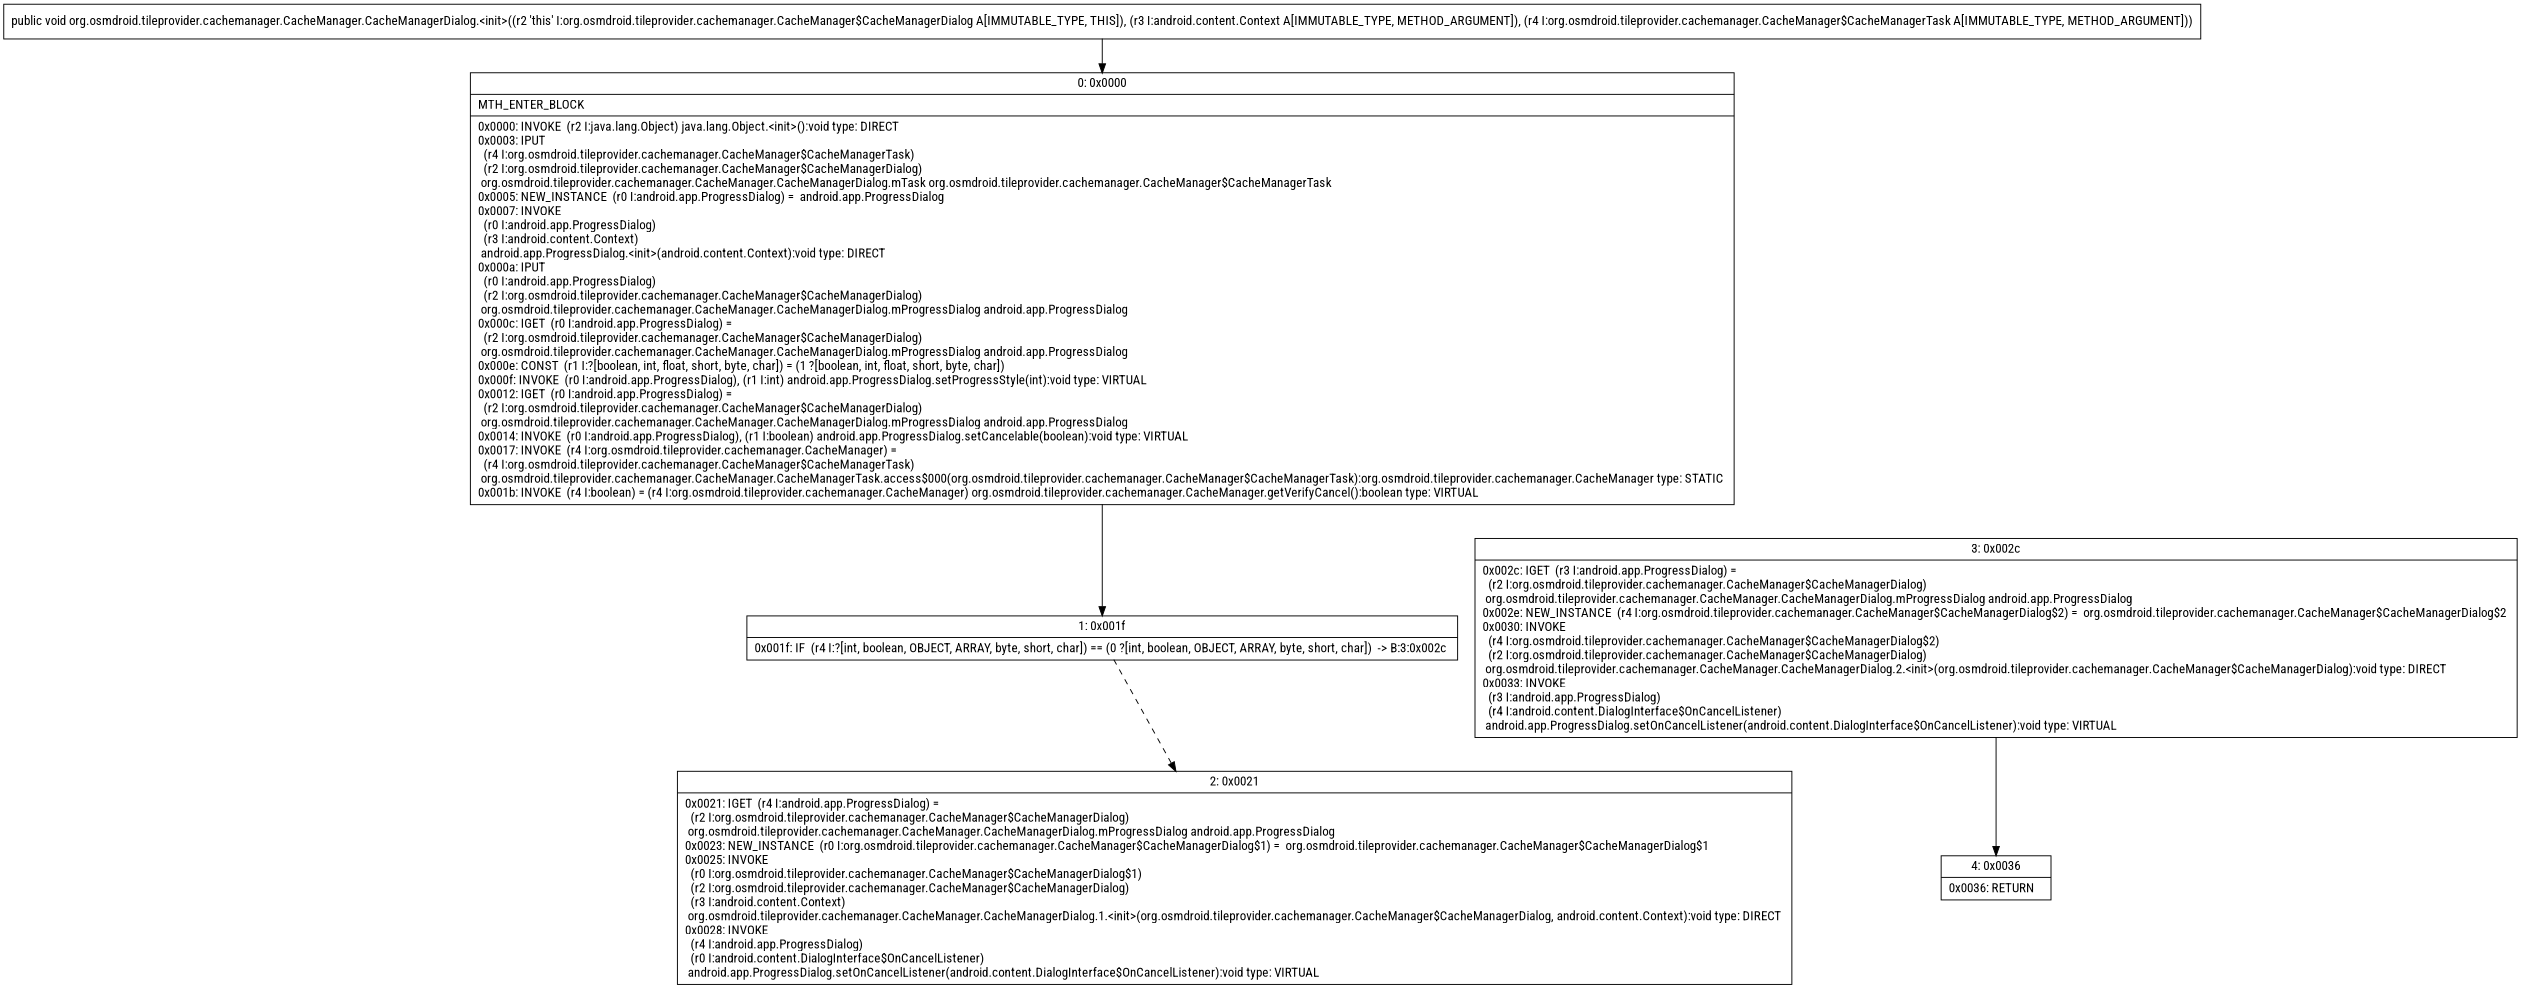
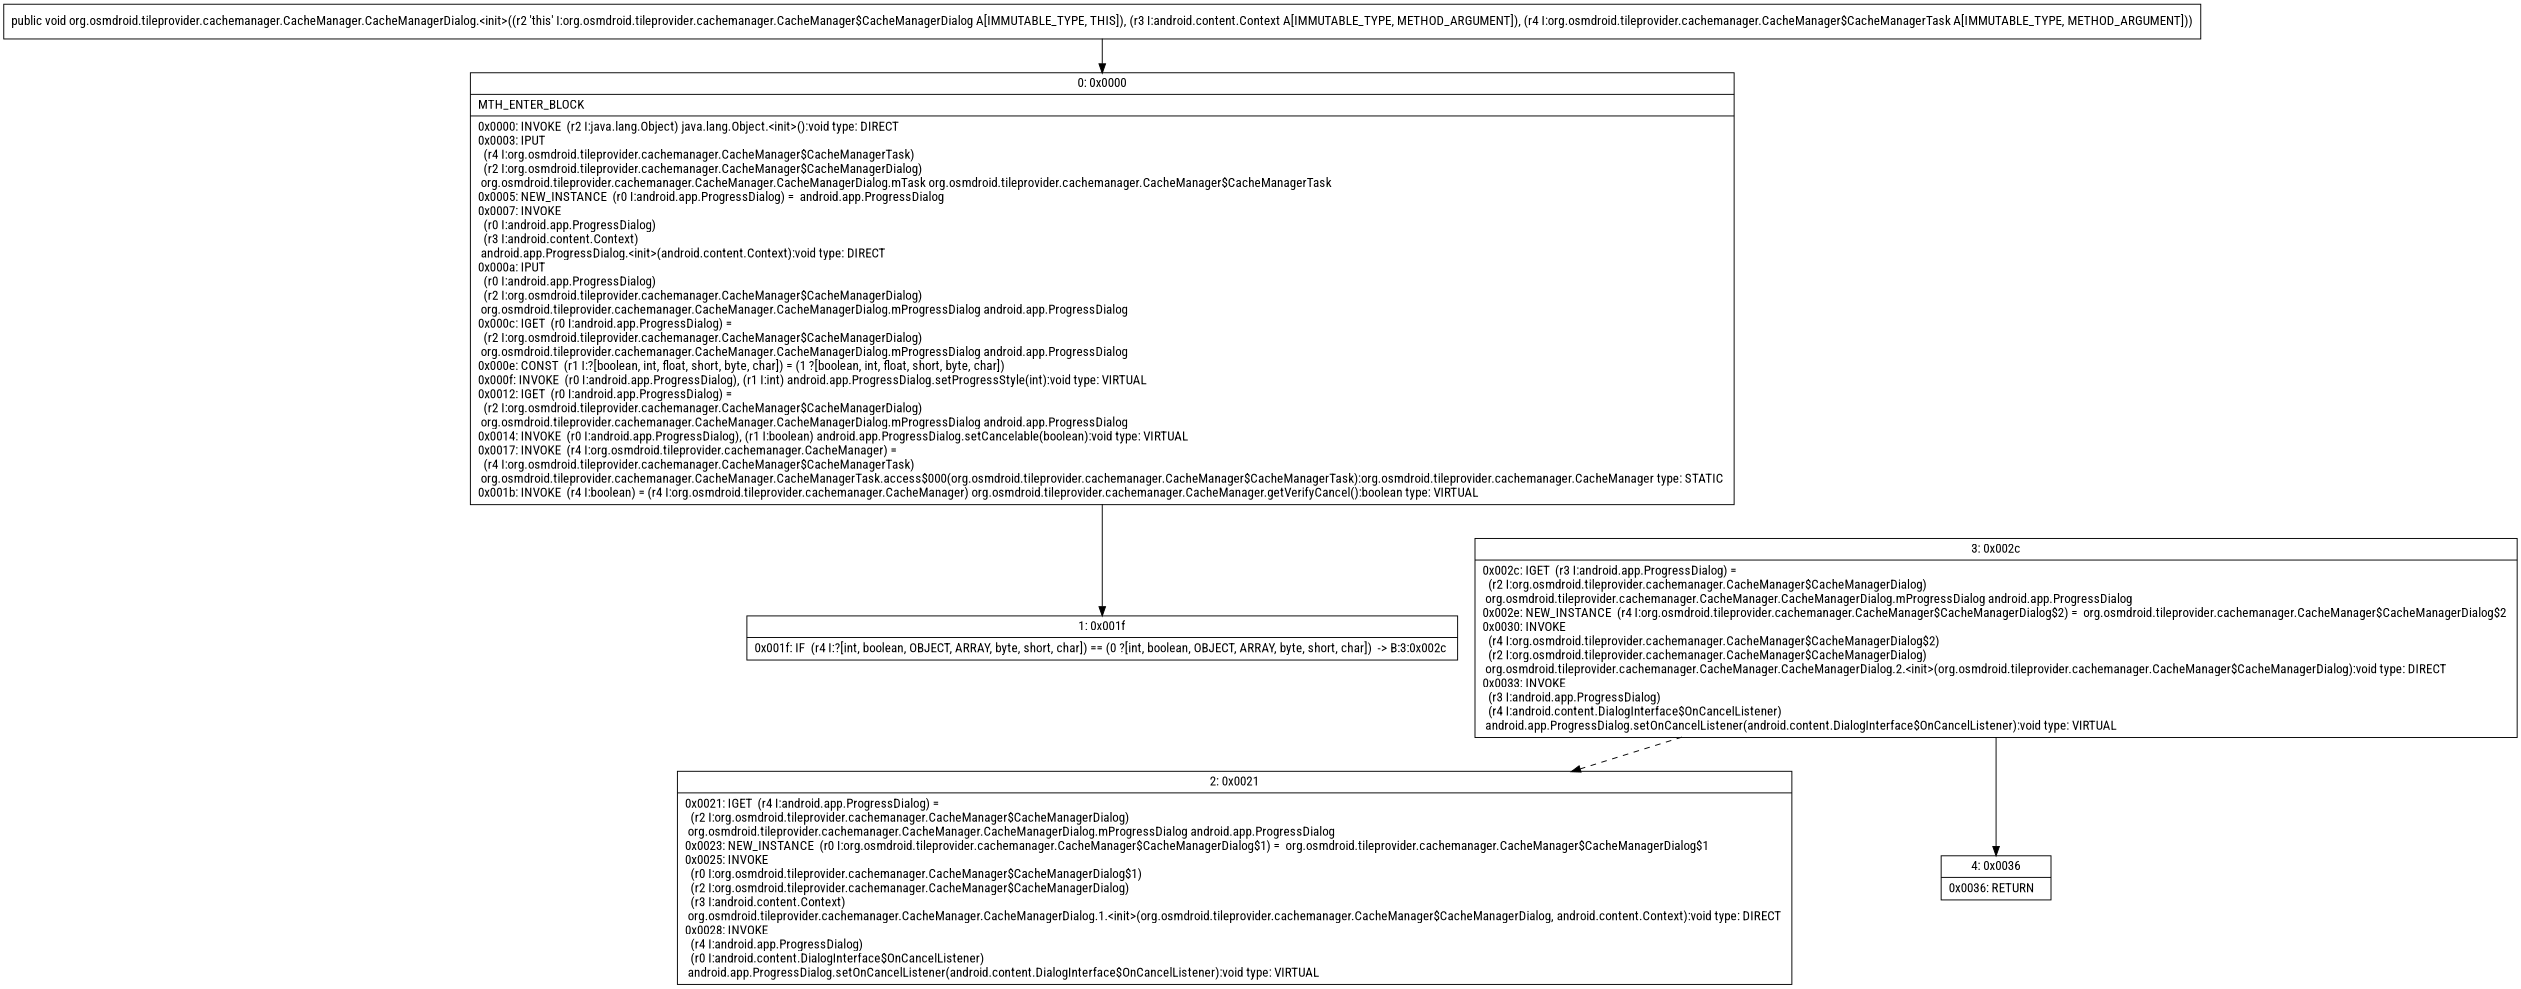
edge "1: 0x001f" -> "2: 0x0021": now "3: 0x002c" -> "2: 0x0021"
